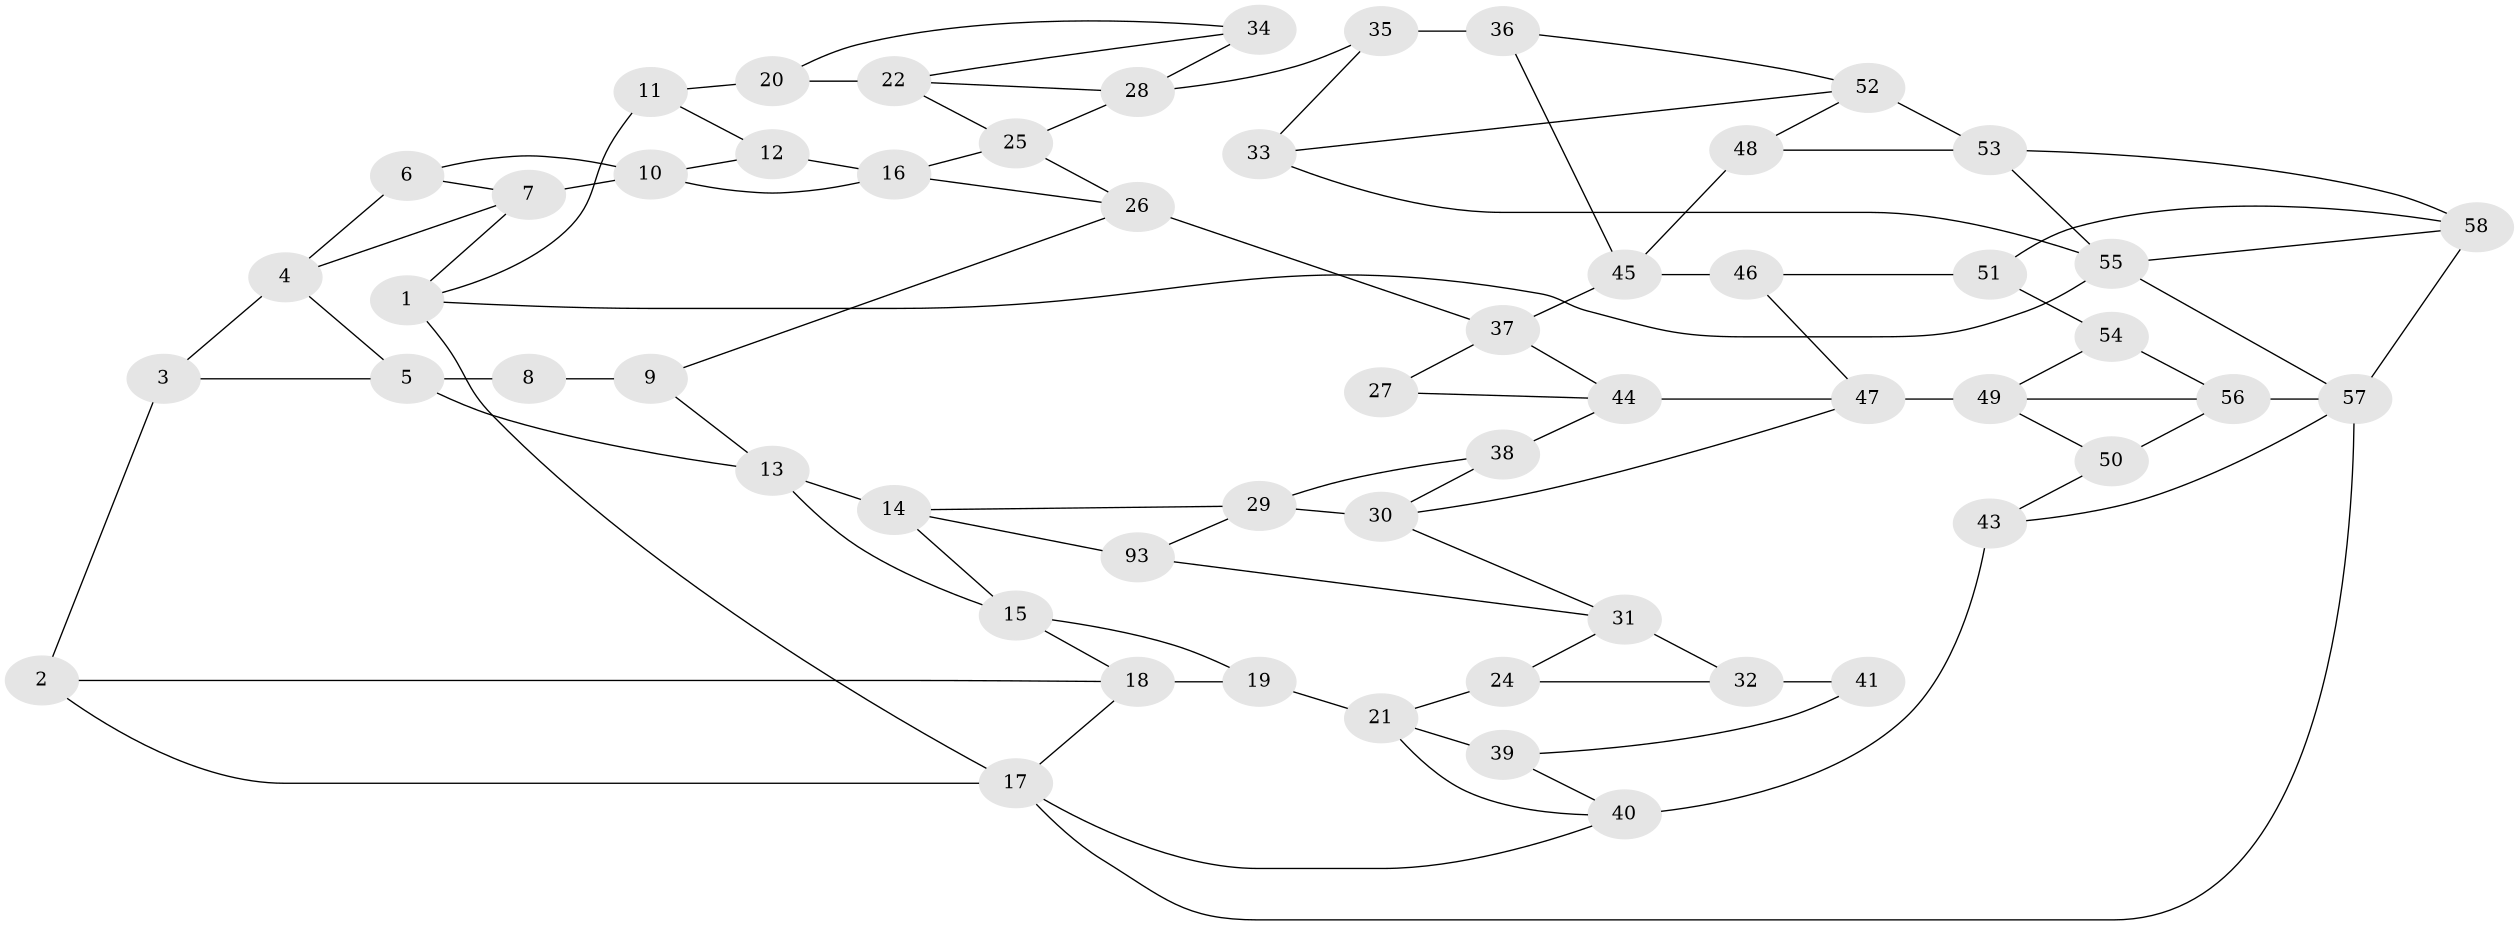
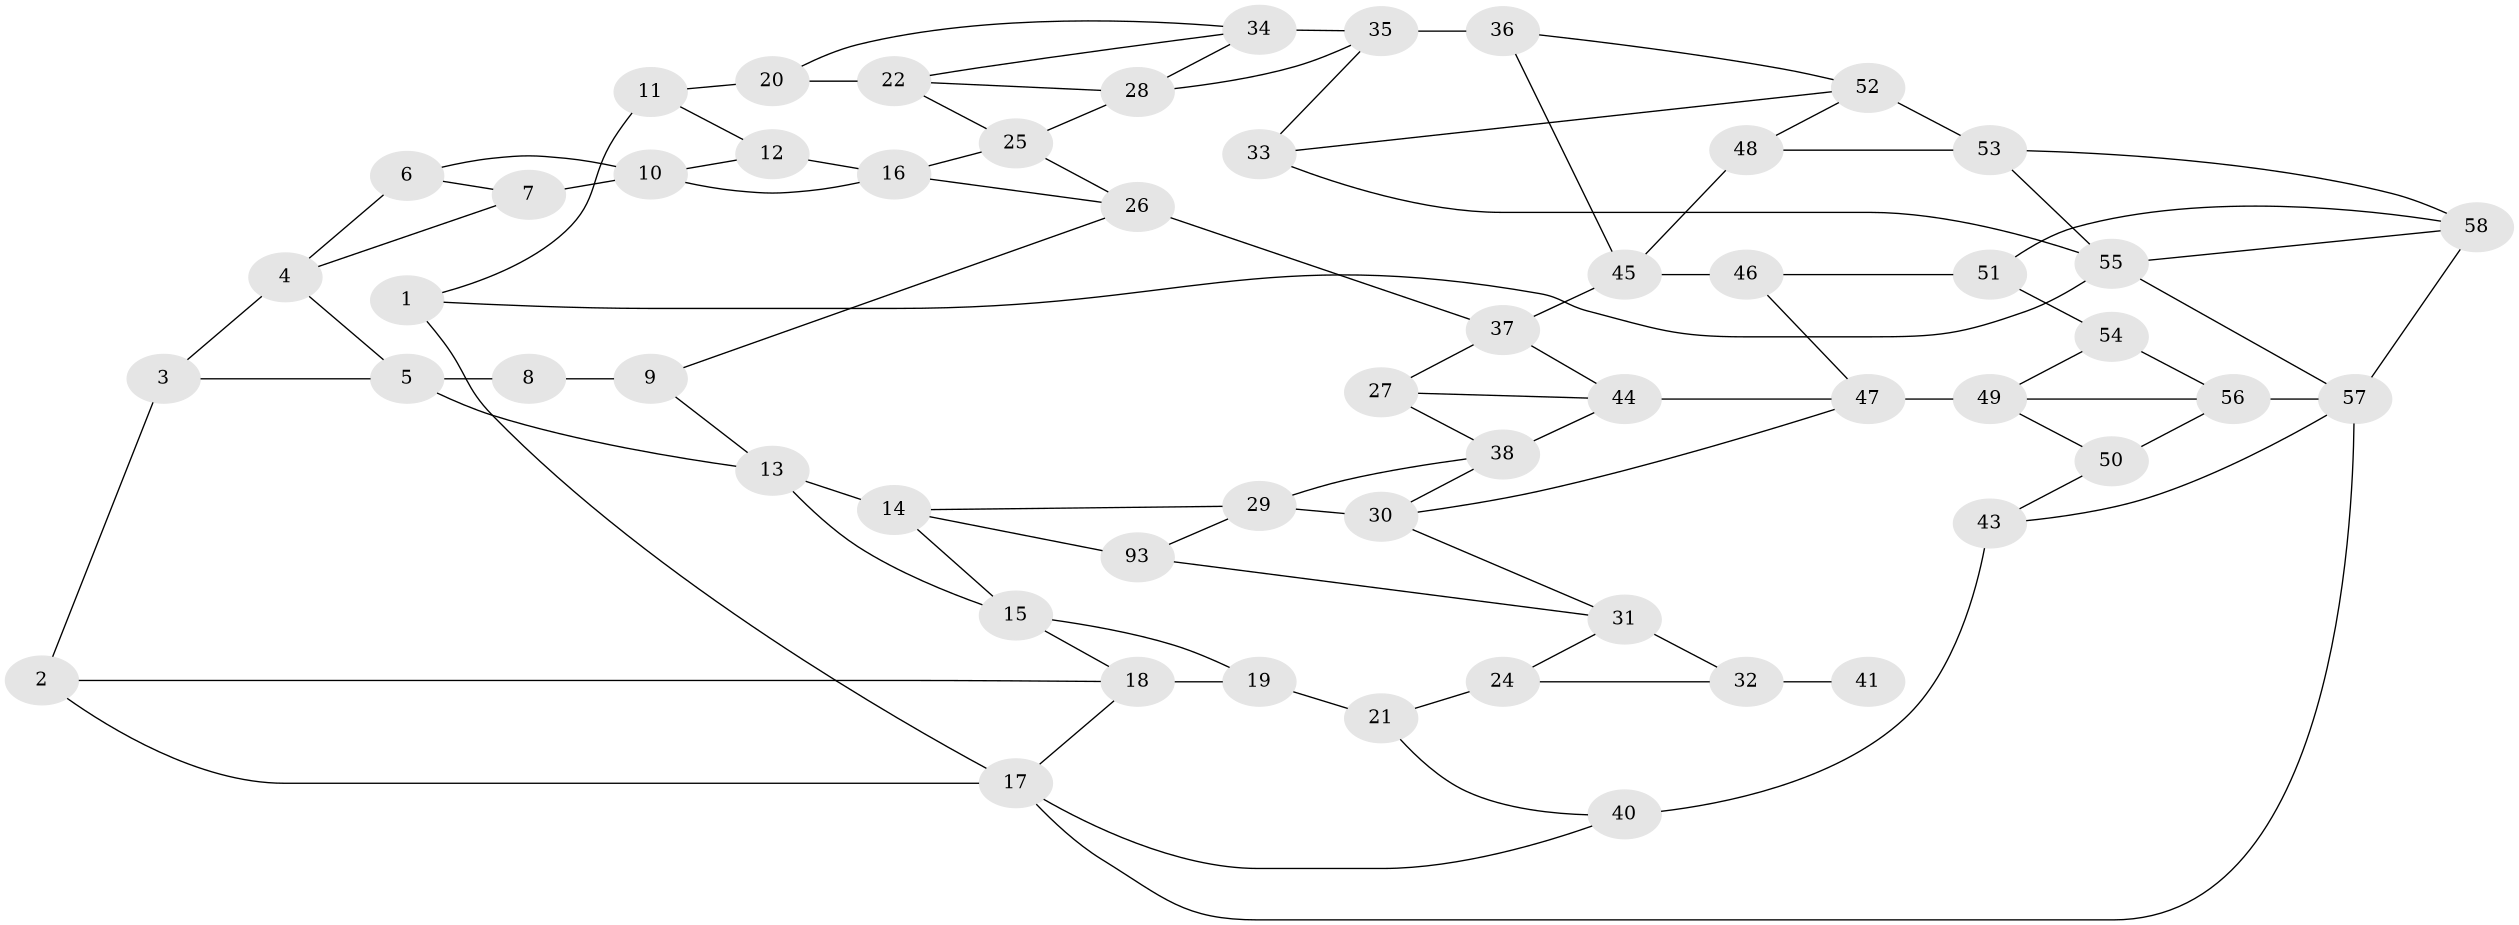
edge "34" -- "35": added
edge "7" -- "1": removed
edge "27" -- "38": added
node "39": removed
